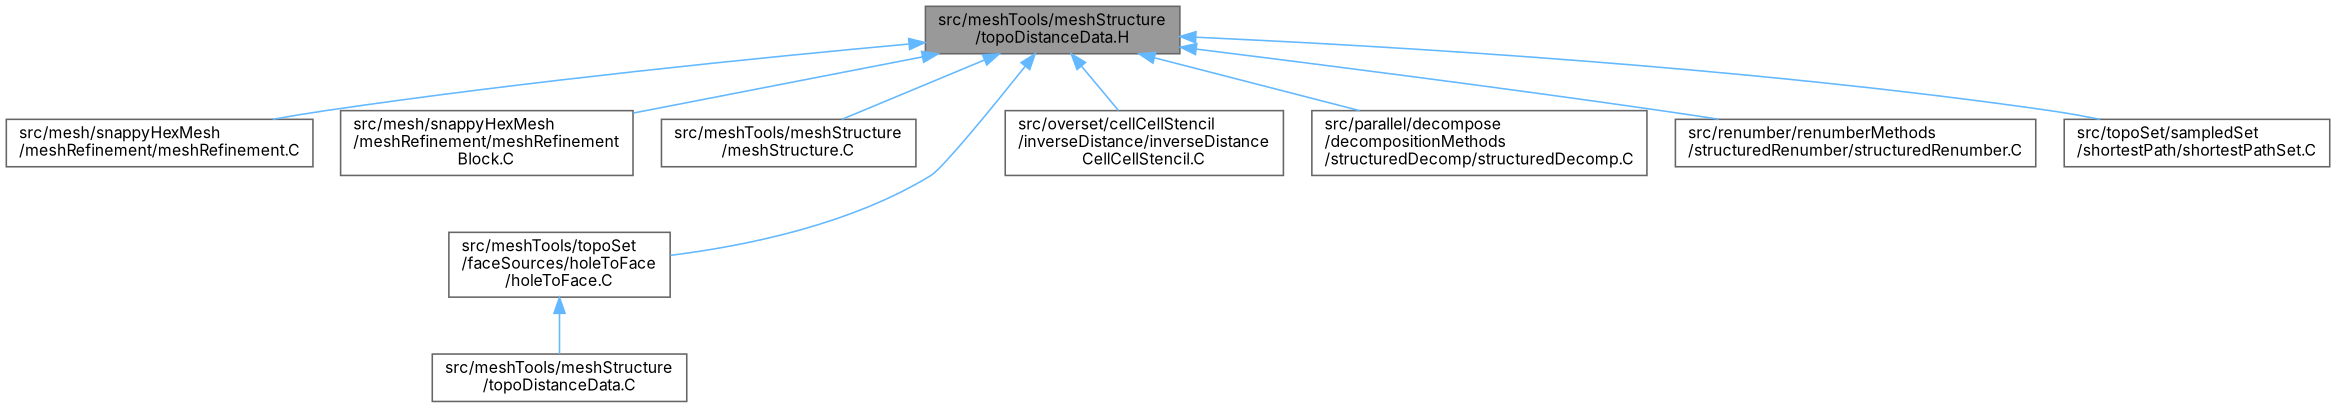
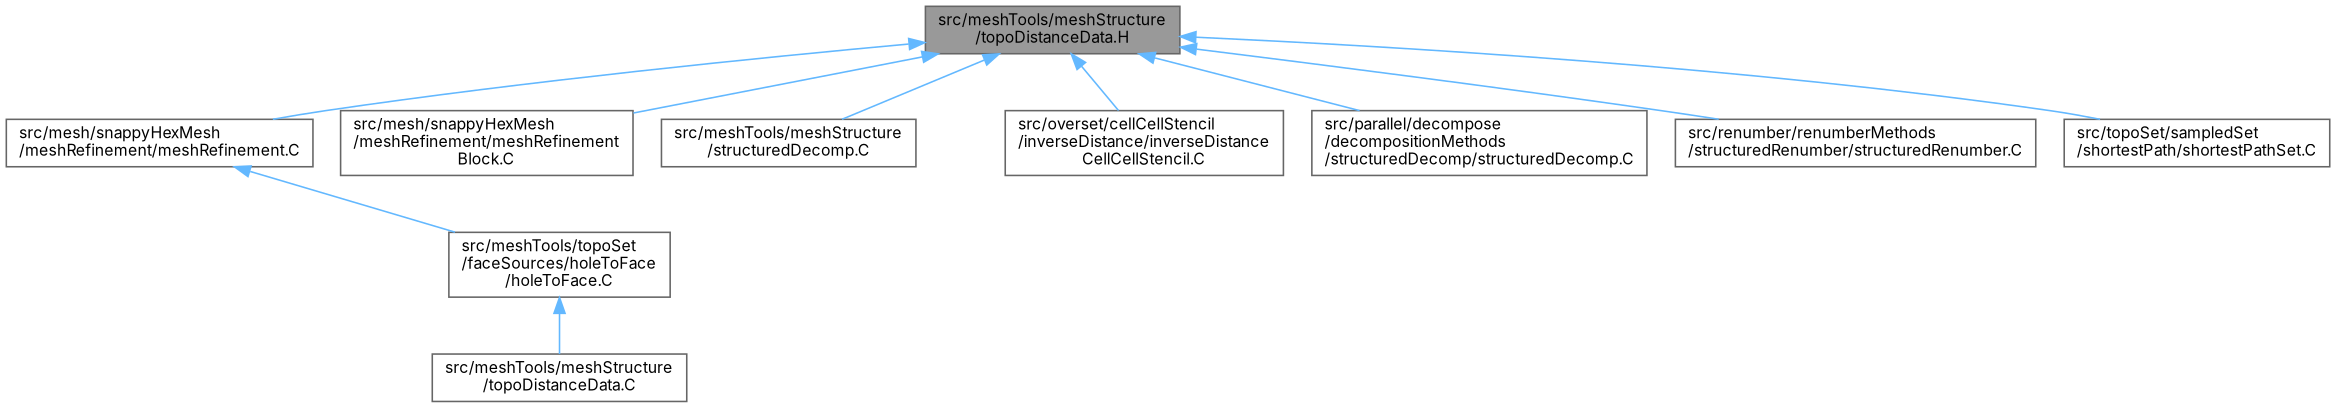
node "src/meshTools/meshStructure /meshStructure.C": label "src/meshTools/meshStructure /meshStructure.C" -> "src/meshTools/meshStructure /structuredDecomp.C"
edge "src/meshTools/topoSet /faceSources/holeToFace /holeToFace.C" -> "src/meshTools/meshStructure /topoDistanceData.H": now "src/meshTools/topoSet /faceSources/holeToFace /holeToFace.C" -> "src/mesh/snappyHexMesh /meshRefinement/meshRefinement.C"
